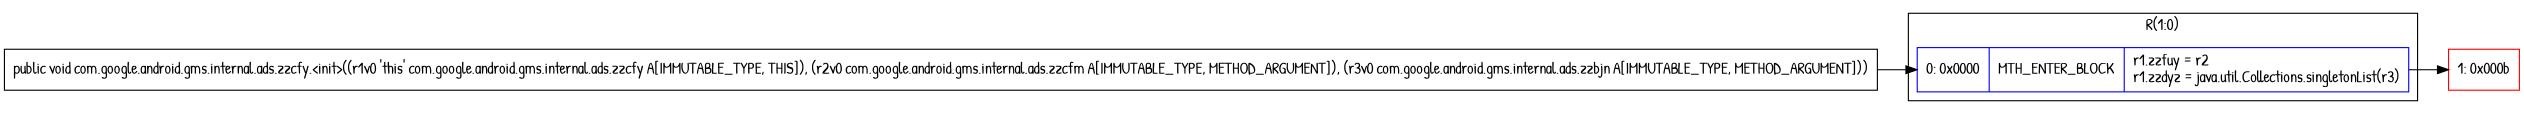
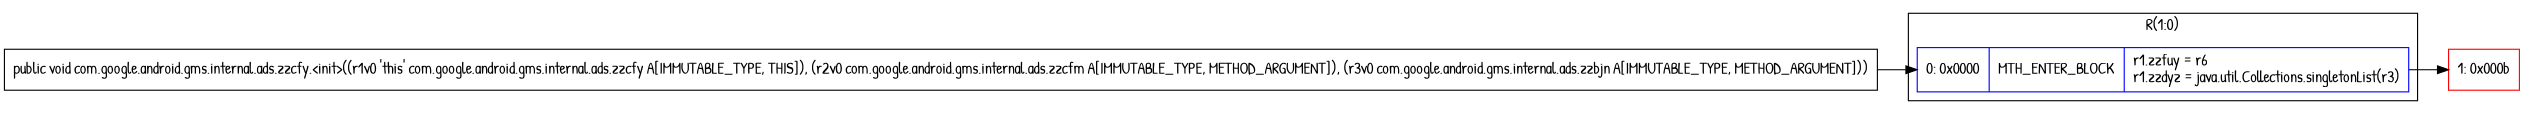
node "0: 0x0000": text "r1.zzfuy = r2" -> "r1.zzfuy = r6"
